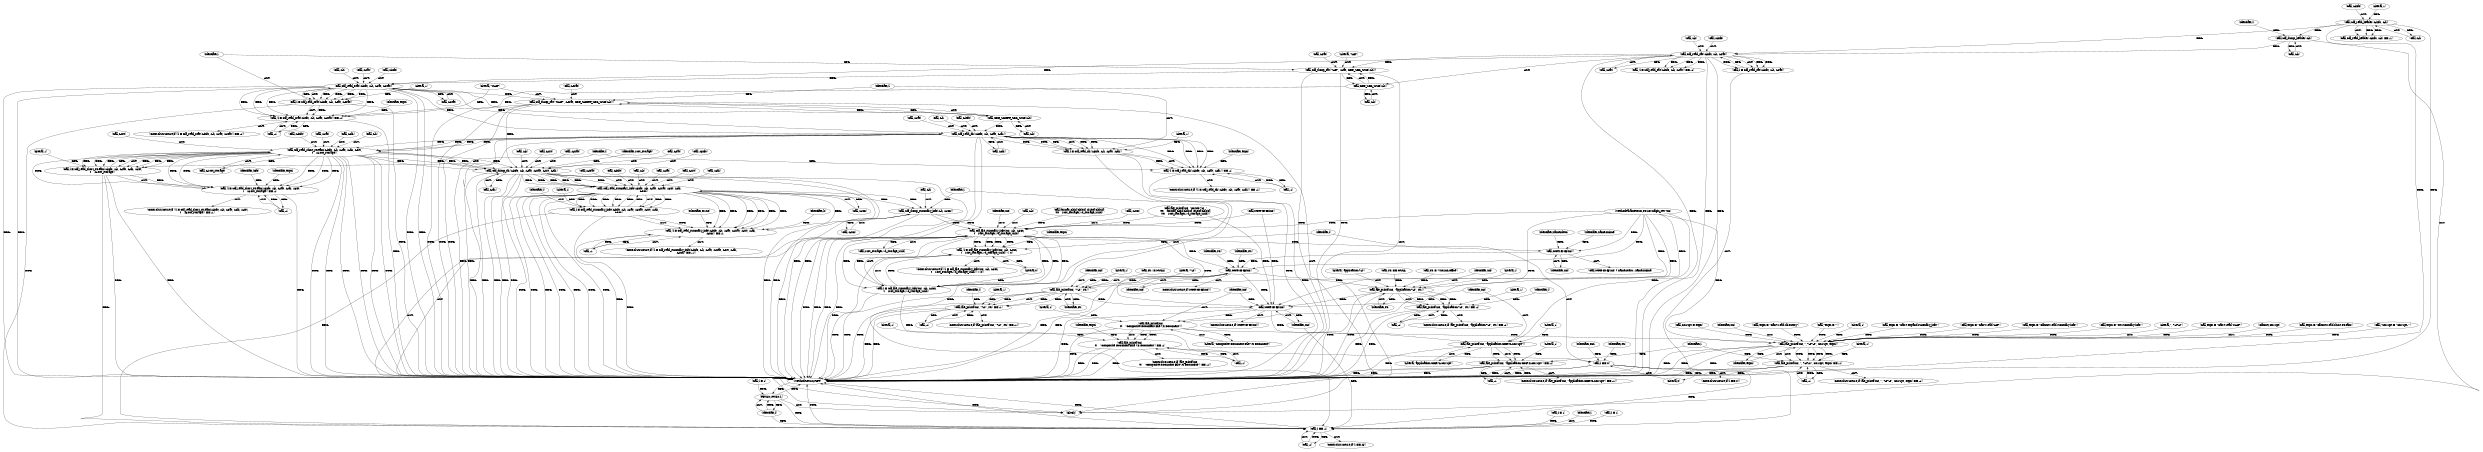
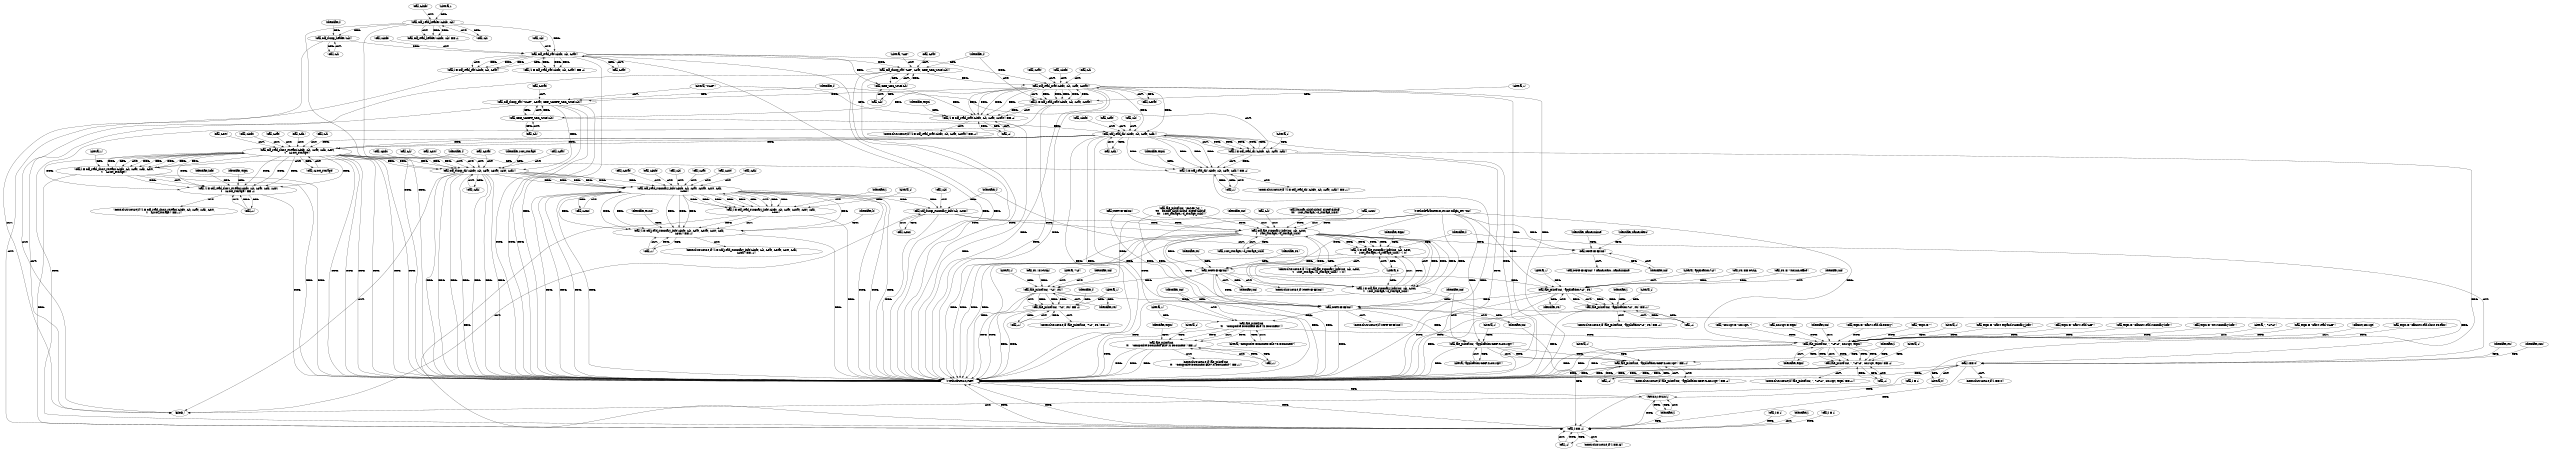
edge "(Call,cdf_read_sat(&info, &h, &sat))" -> "(Call,CDF_SEC_SIZE(&h))": label "AST: " -> "DDG: "
edge "(Call,i = cdf_read_ssat(&info, &h, &sat, &ssat))" -> "(Call,cdf_read_ssat(&info, &h, &sat, &ssat))": label "CFG: " -> "DDG: "
edge "(Return,return i;)" -> "(MethodReturn,RET)": removed, label "DDG:"
